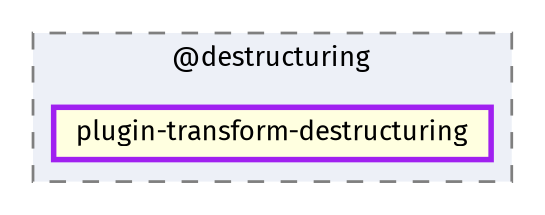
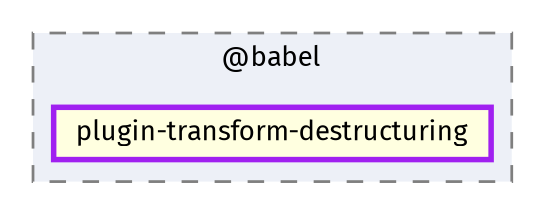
cluster "@destructuring": label "@destructuring" -> "@babel"
